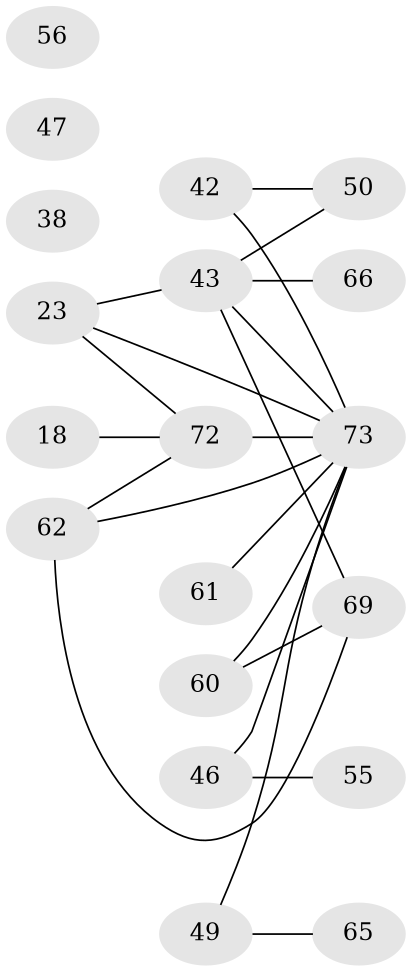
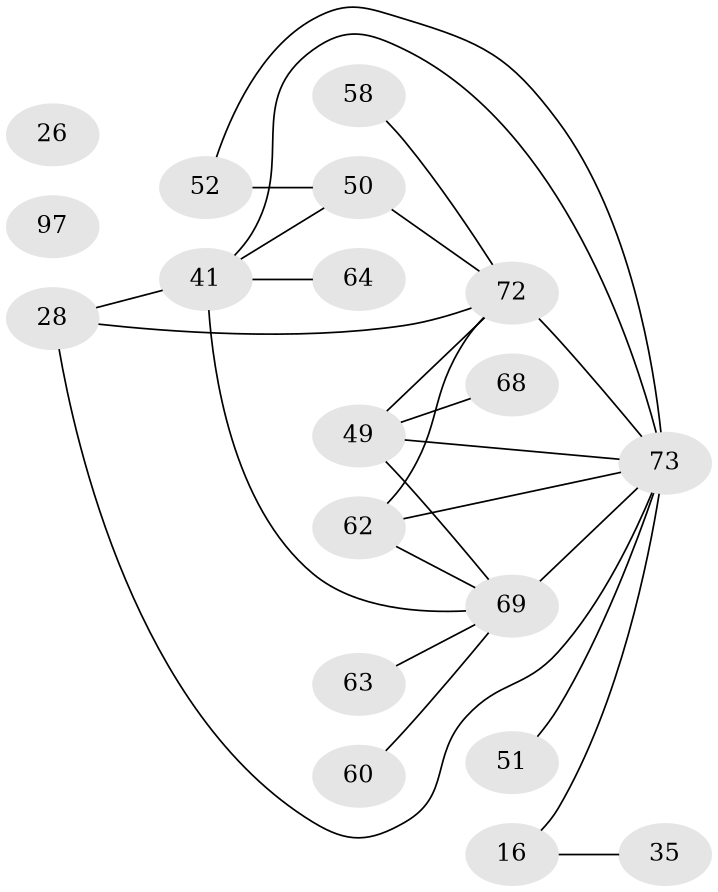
node "56": label "56" -> "26"
node "47": label "47" -> "97"
node "42": label "42" -> "52"
node "38": removed
edge "50" -- "72": added
node "43": label "43" -> "41"
node "66": label "66" -> "64"
node "23": label "23" -> "28"
edge "72" -- "49": added
node "18": label "18" -> "58"
edge "49" -- "69": added
edge "73" -- "60": now "73" -- "69"
node "61": label "61" -> "51"
node "63": added
node "46": label "46" -> "16"
node "55": label "55" -> "35"
node "65": label "65" -> "68"
